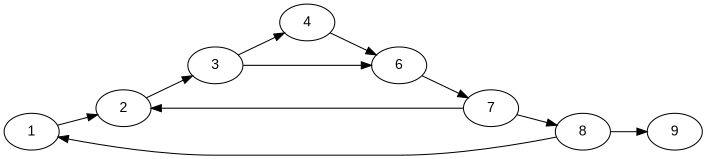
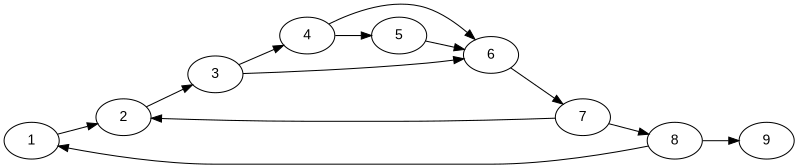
node "5": added
